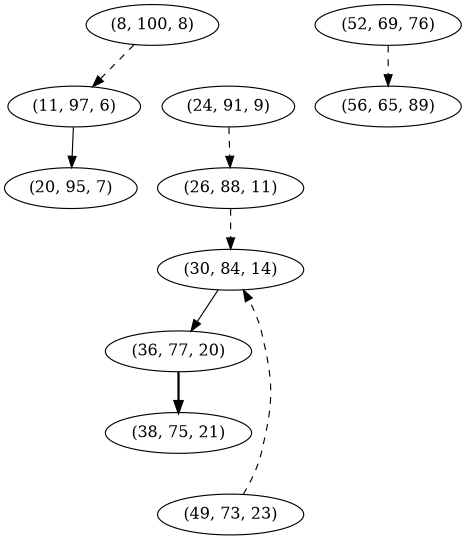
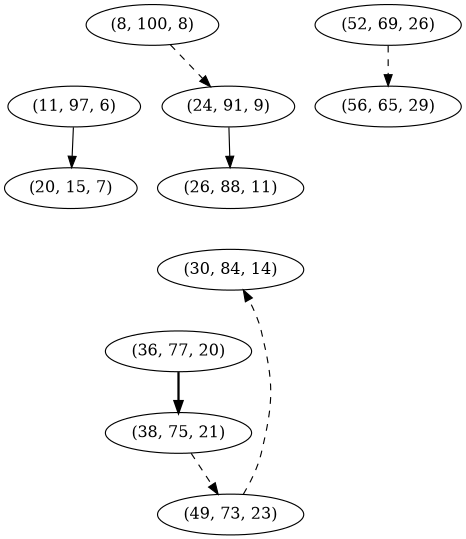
node "(52, 69, 76)": label "(52, 69, 76)" -> "(52, 69, 26)"
edge "(8, 100, 8)" -> "(11, 97, 6)": now "(8, 100, 8)" -> "(24, 91, 9)"
node "(56, 65, 89)": label "(56, 65, 89)" -> "(56, 65, 29)"
edge "(24, 91, 9)" -> "(26, 88, 11)": style dashed -> solid
node "(20, 95, 7)": label "(20, 95, 7)" -> "(20, 15, 7)"
edge "(26, 88, 11)" -> "(30, 84, 14)": removed
edge "(30, 84, 14)" -> "(36, 77, 20)": removed
edge "(38, 75, 21)" -> "(49, 73, 23)": added
